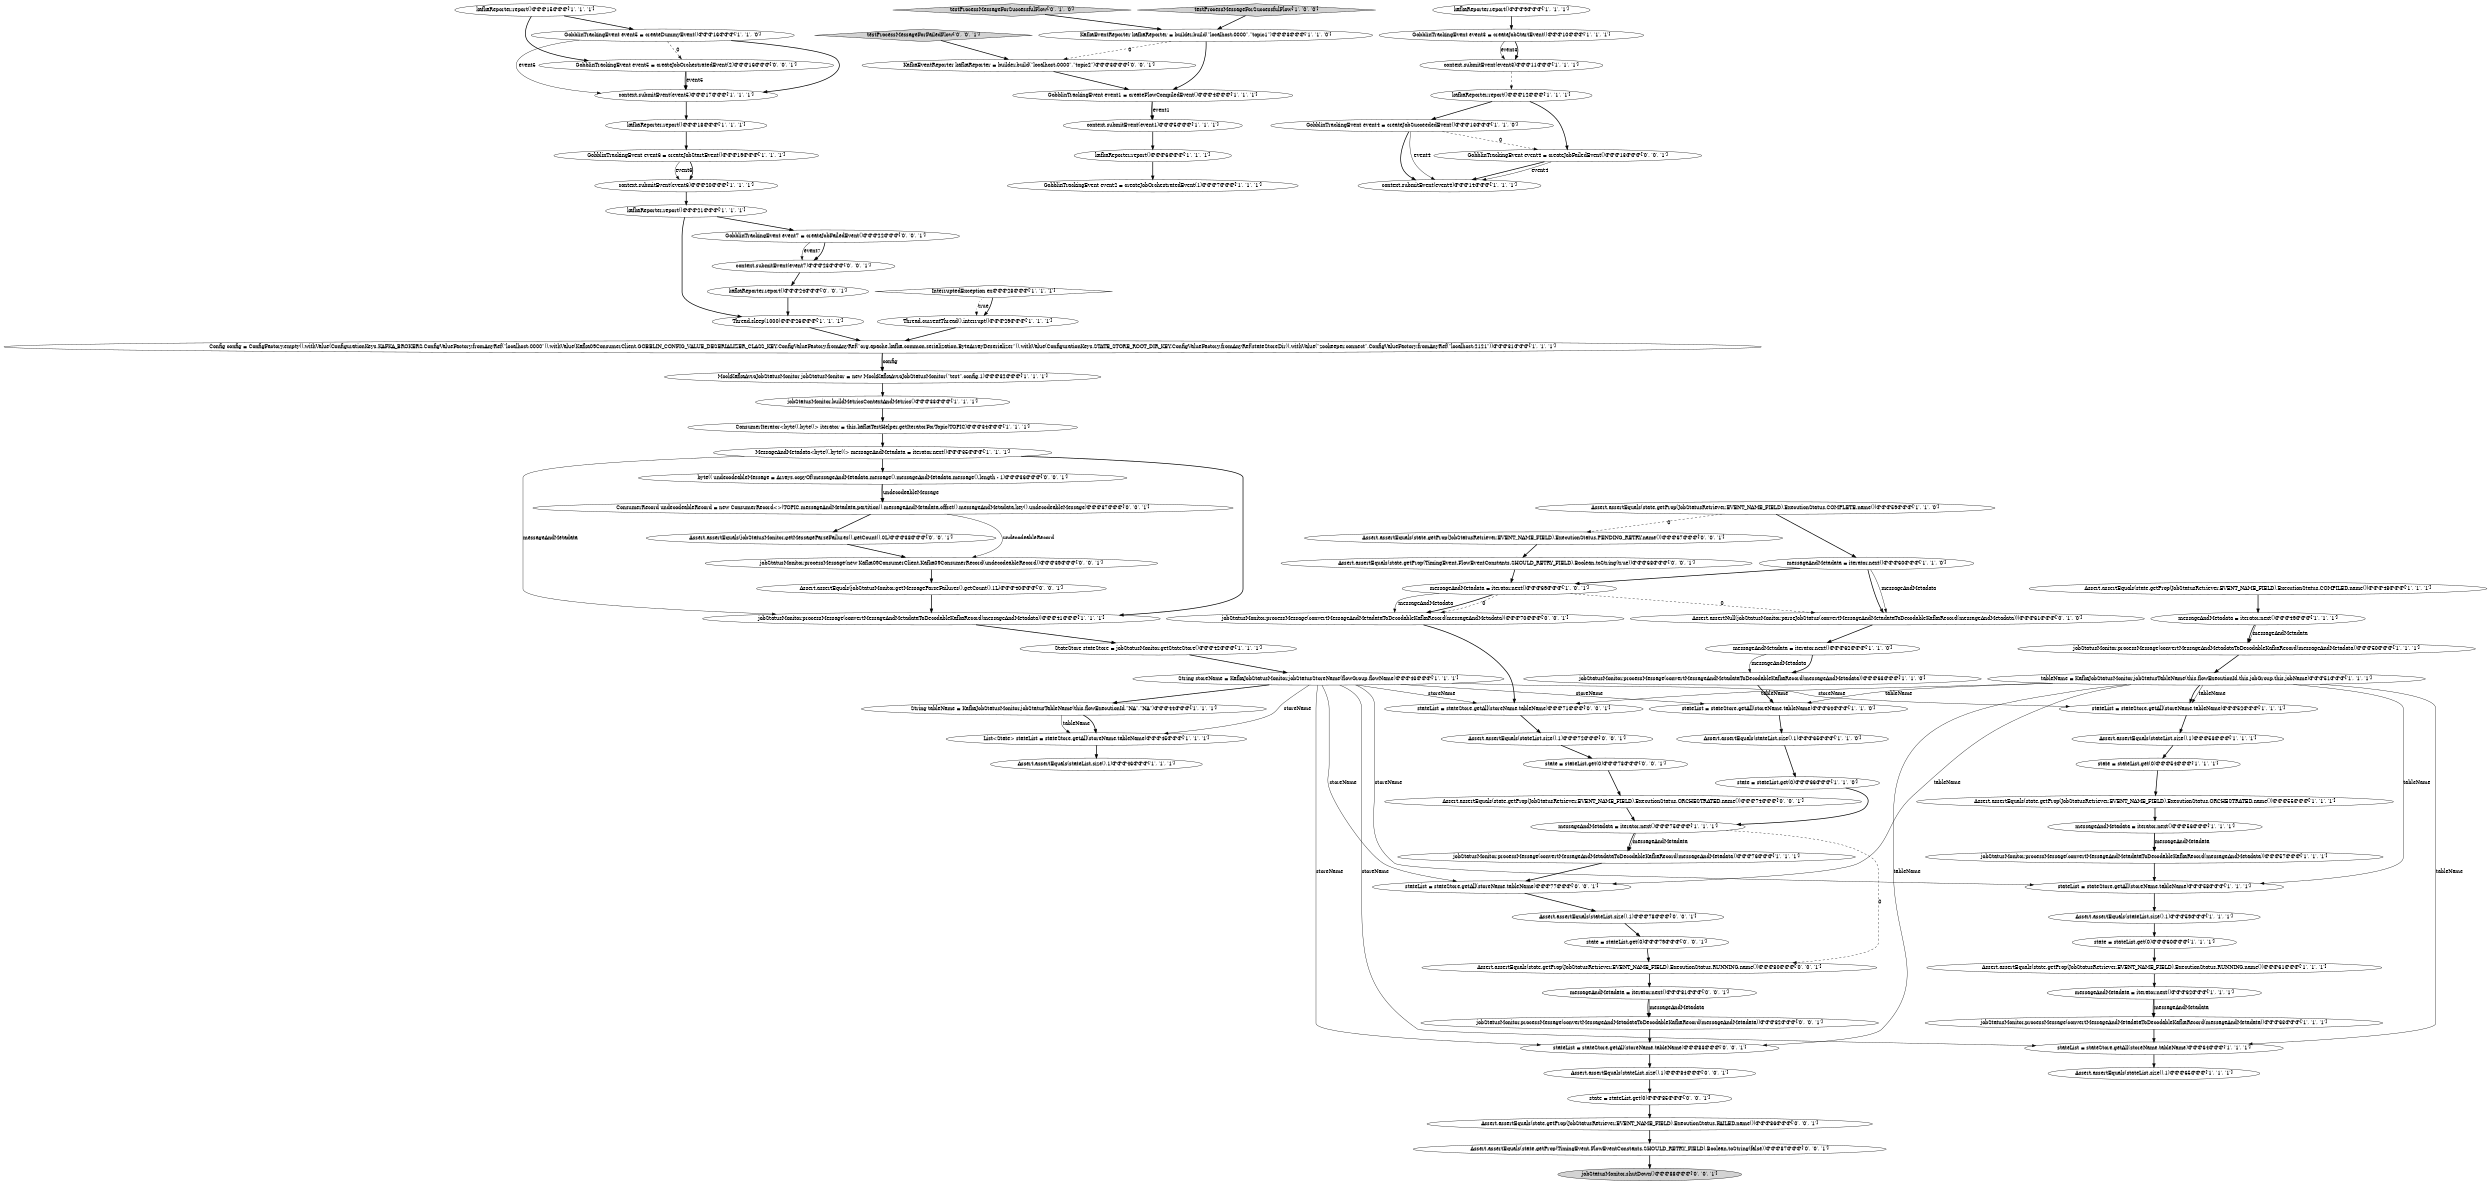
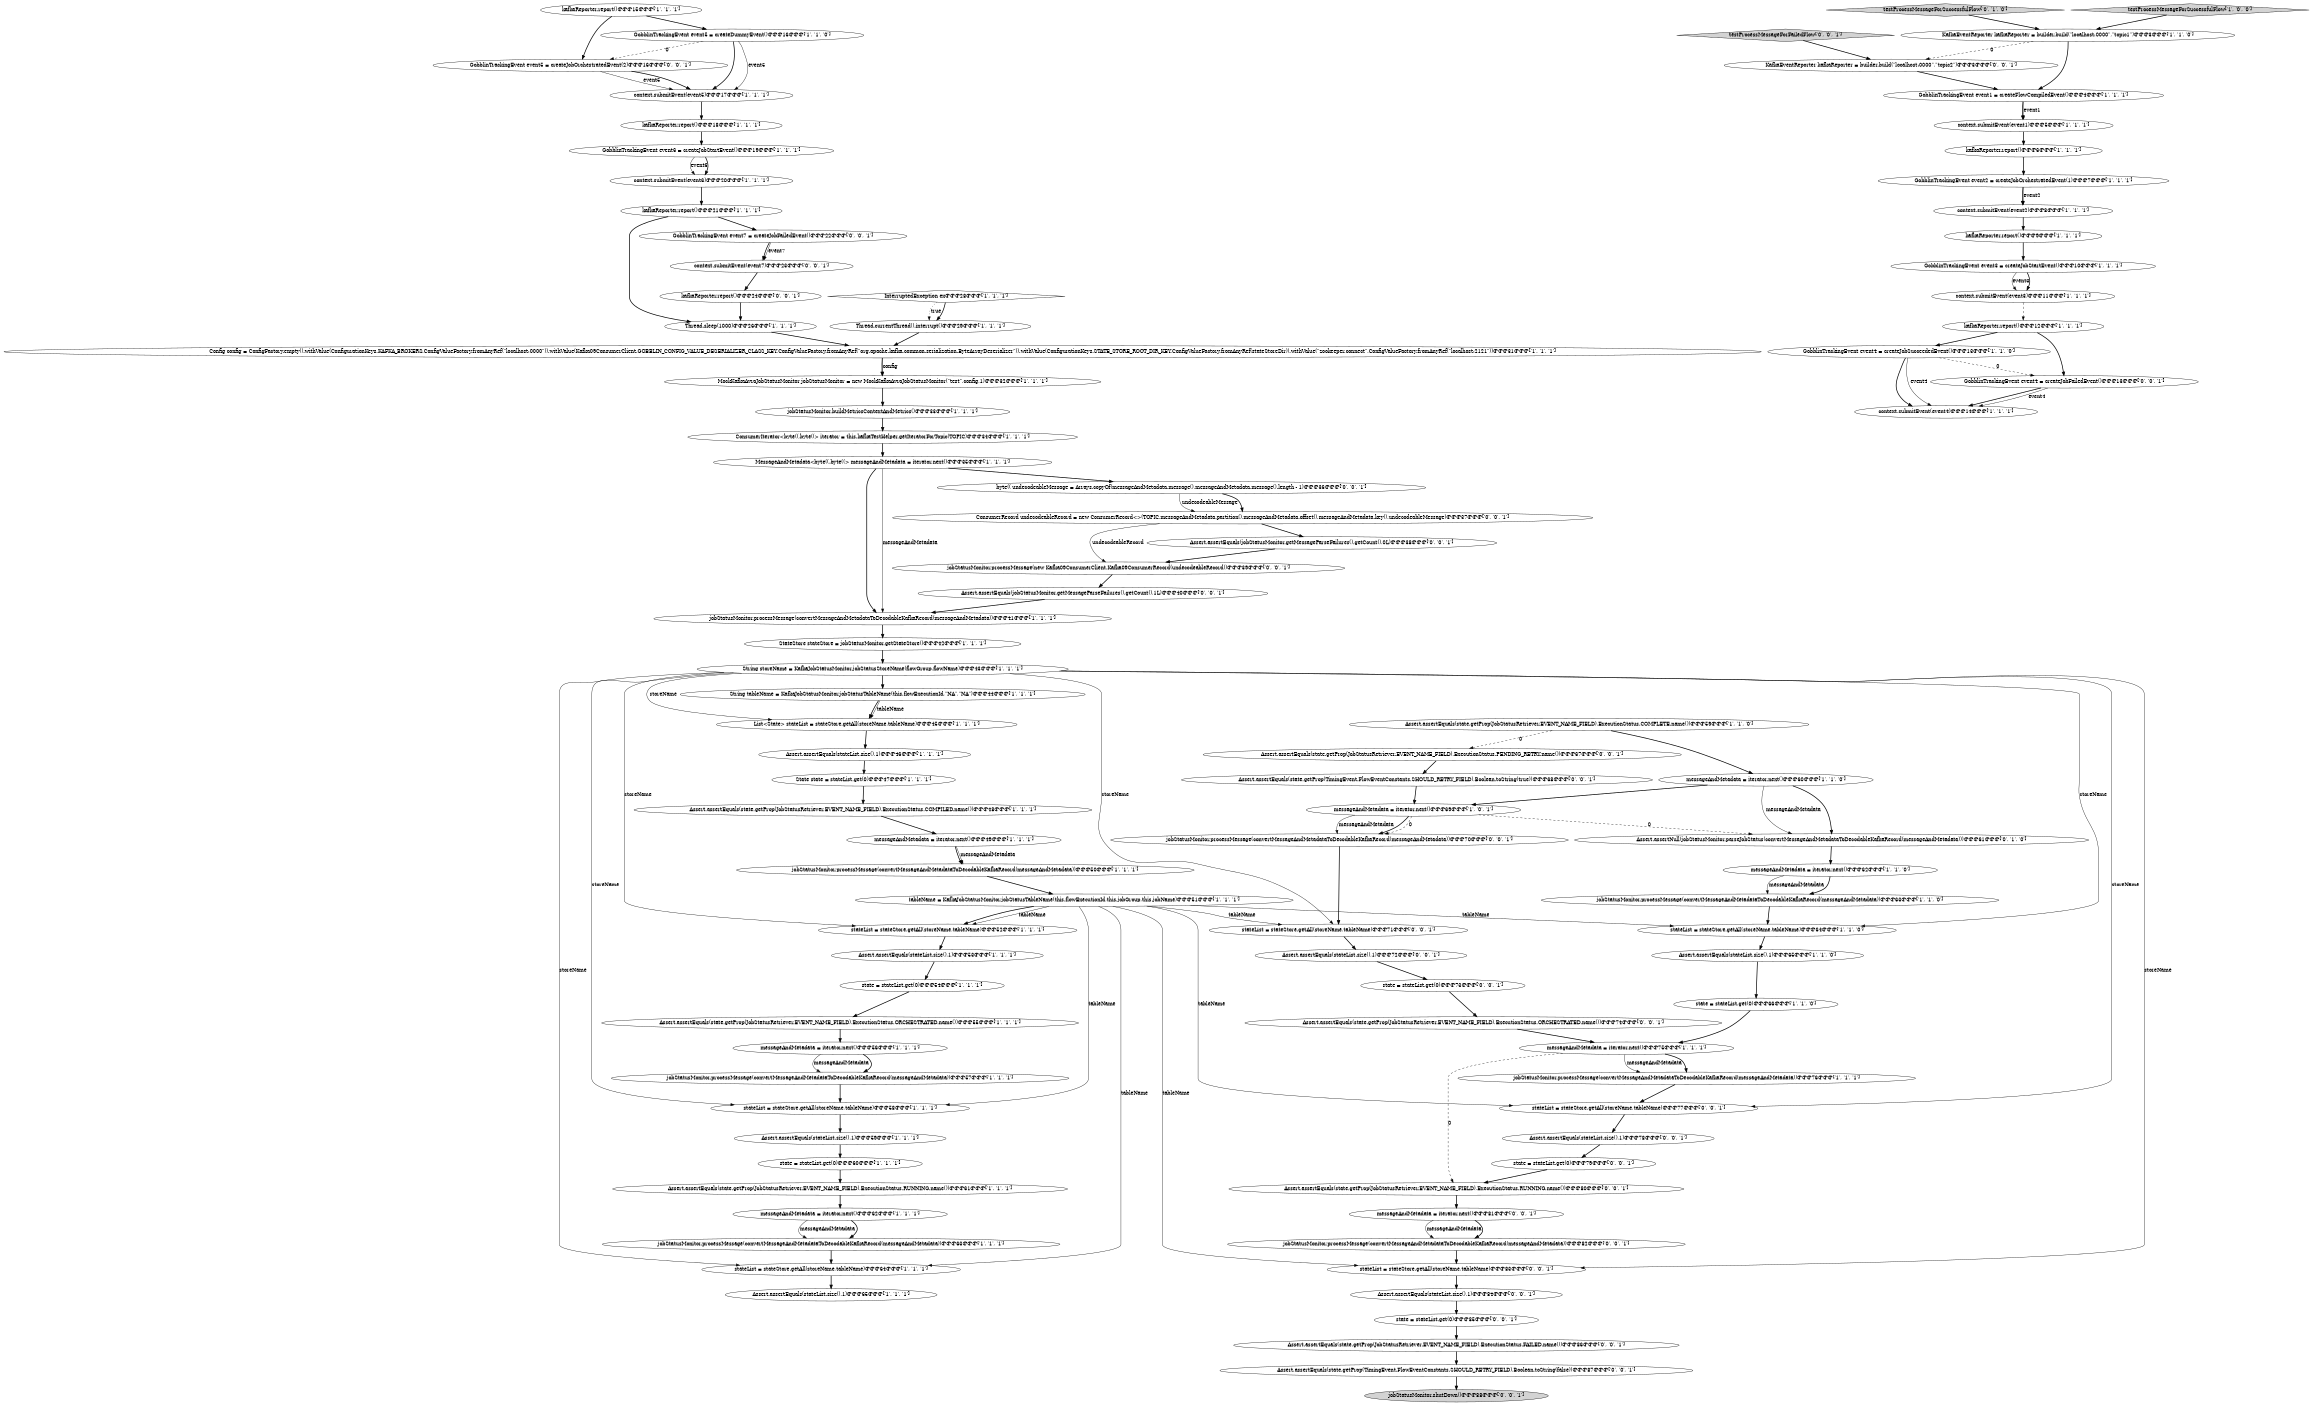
node "context.submitEvent(event2)@@@8@@@['1', '1', '1']": added
node "State state = stateList.get(0)@@@47@@@['1', '1', '1']": added
